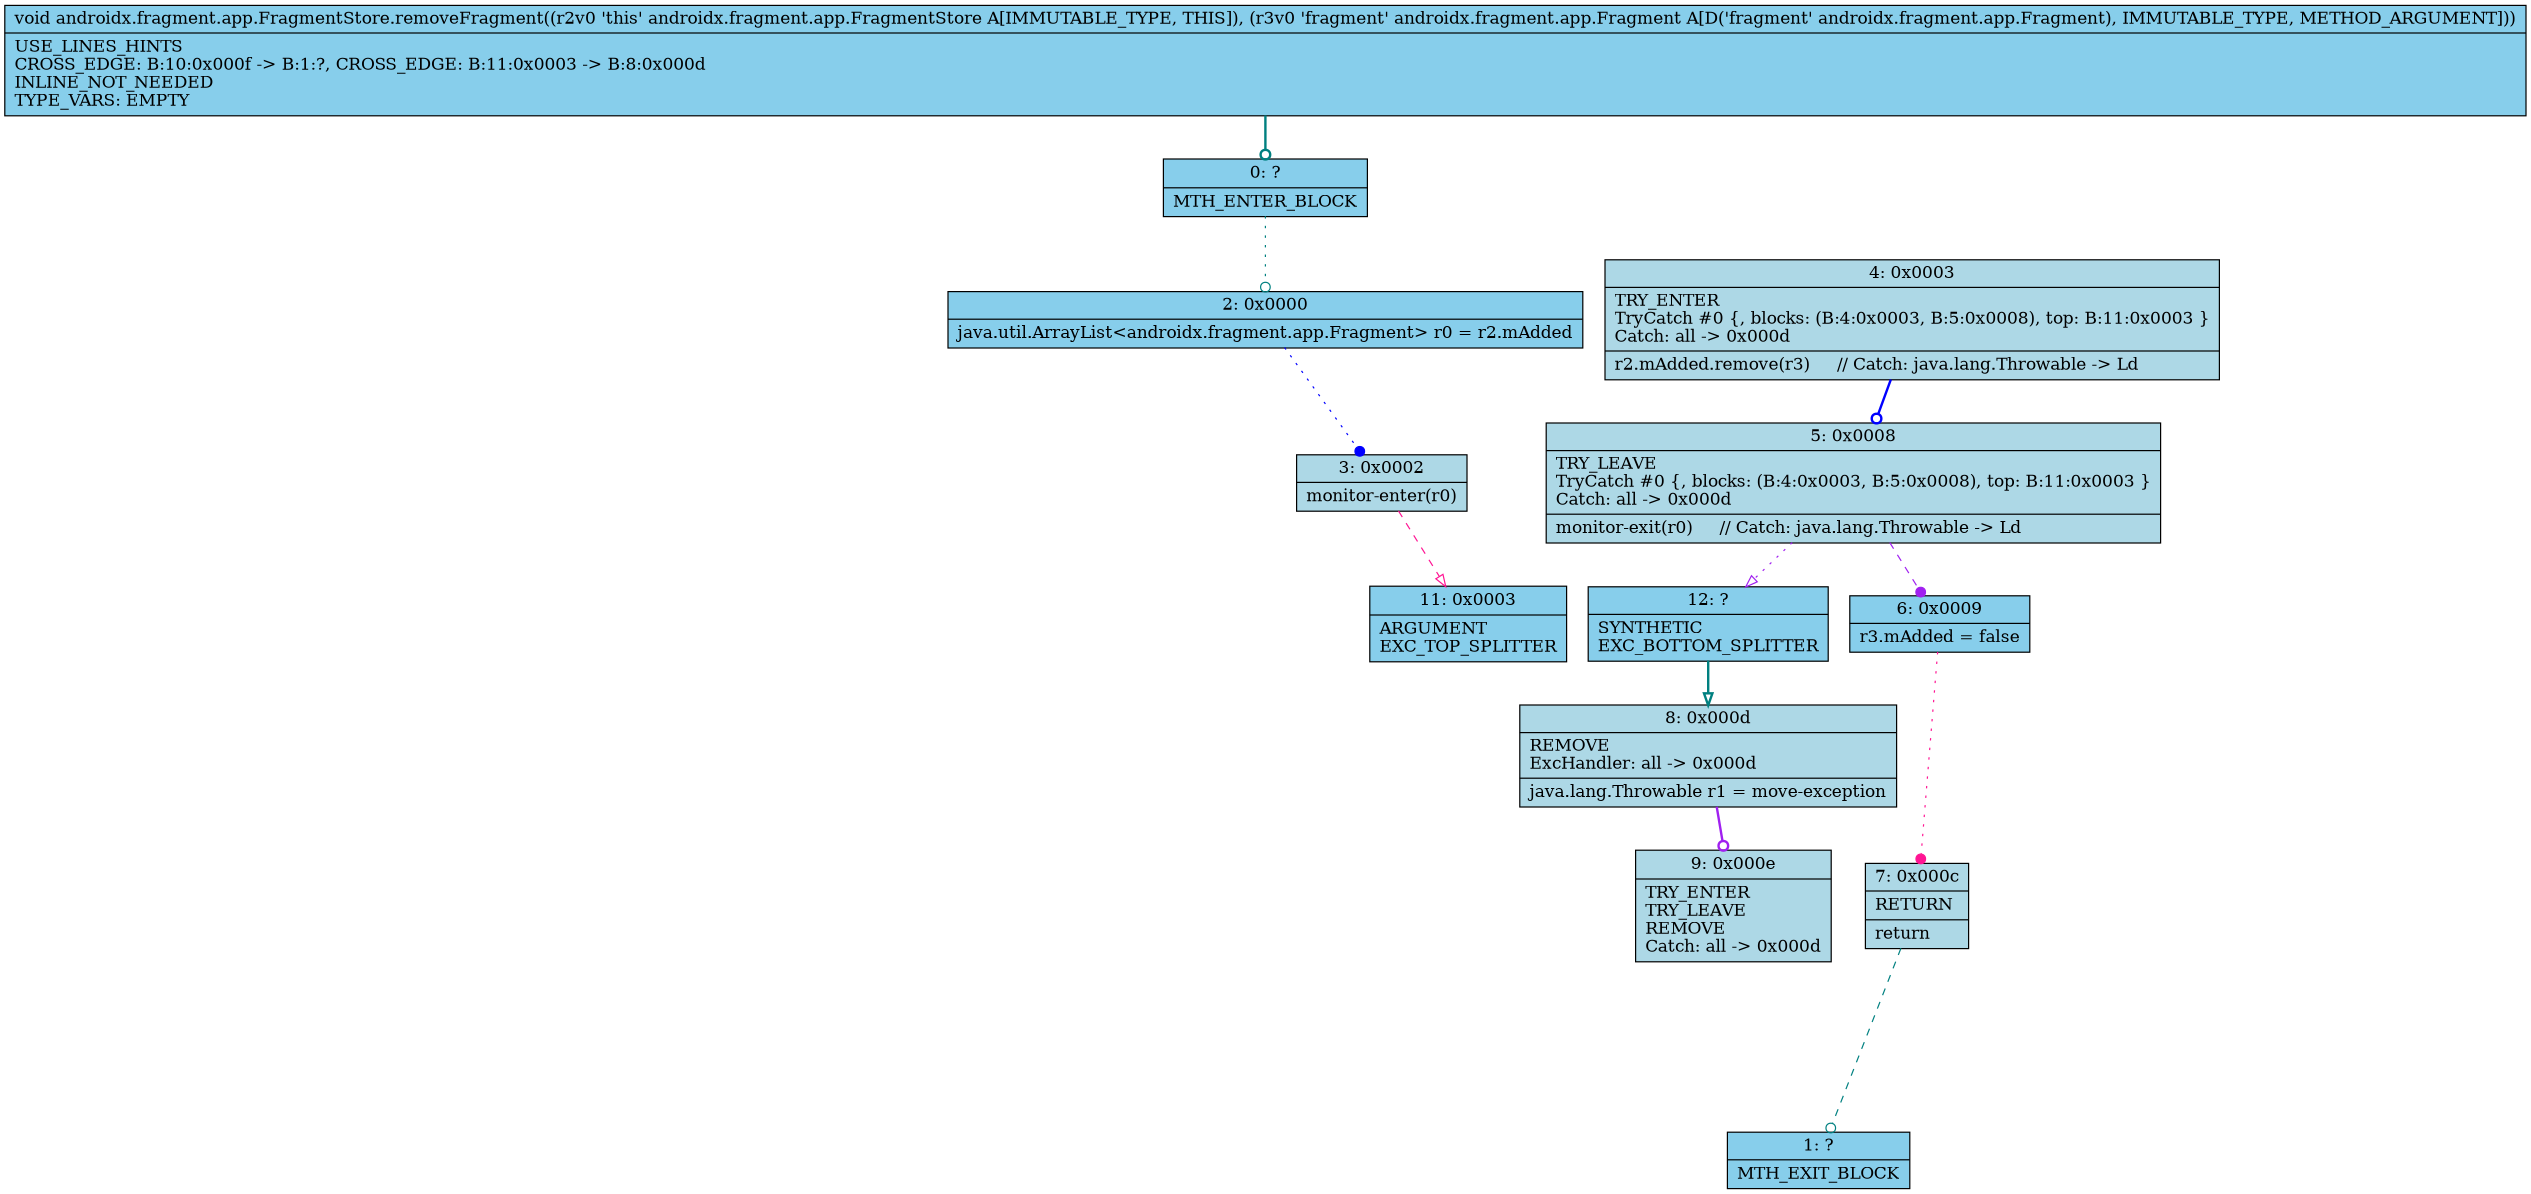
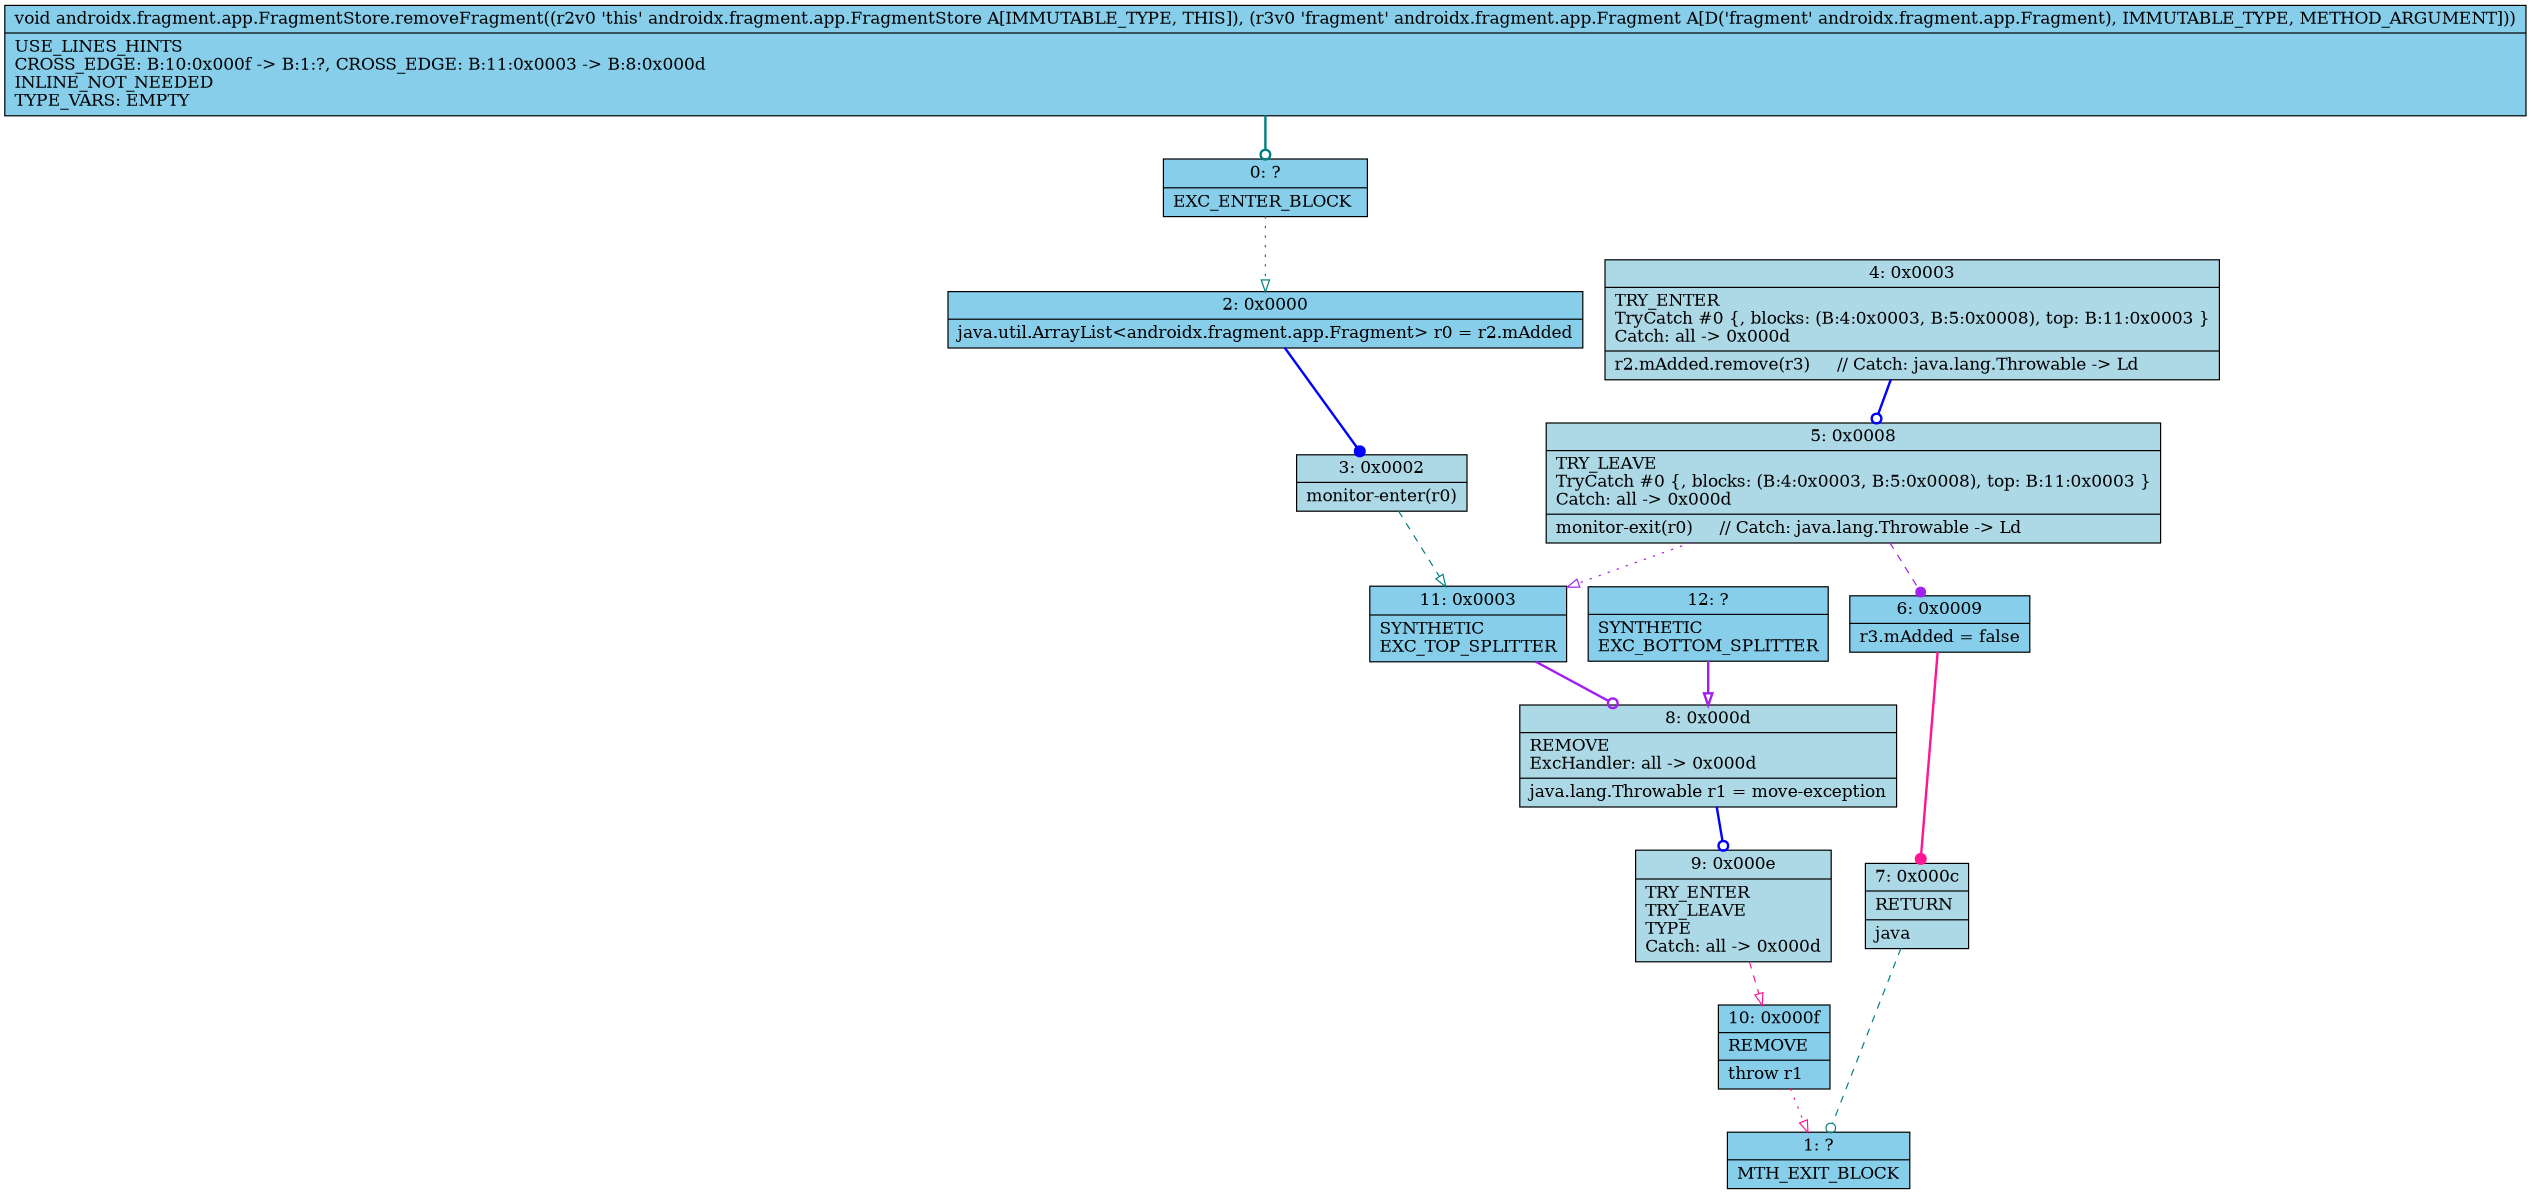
node "0: ?": text "MTH_ENTER_BLOCK" -> "EXC_ENTER_BLOCK"
edge "0: ?" -> "2: 0x0000": arrowhead odot -> onormal
edge "2: 0x0000" -> "3: 0x0002": style dotted -> bold
edge "3: 0x0002" -> "11: 0x0003": color deeppink -> teal
edge "5: 0x0008" -> "12: ?": now "5: 0x0008" -> "11: 0x0003"
node "11: 0x0003": text "ARGUMENT" -> "SYNTHETIC"
edge "12: ?" -> "8: 0x000d": color teal -> purple
edge "11: 0x0003" -> "8: 0x000d": added
edge "6: 0x0009" -> "7: 0x000c": style dotted -> bold
edge "8: 0x000d" -> "9: 0x000e": color purple -> blue
node "9: 0x000e": text "REMOVE" -> "TYPE"
node "7: 0x000c": text "return" -> "java"
node "10: 0x000f": added
